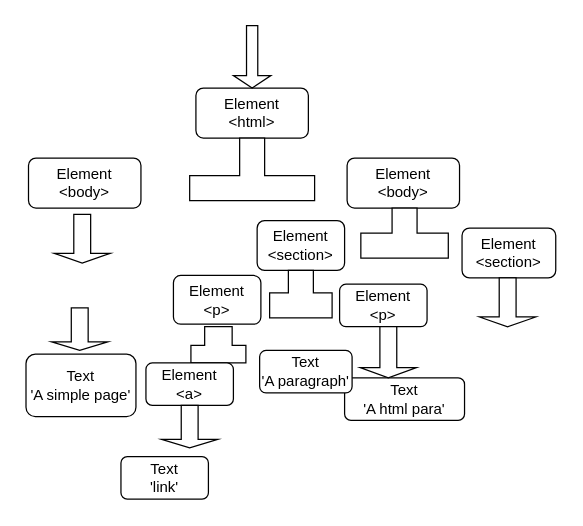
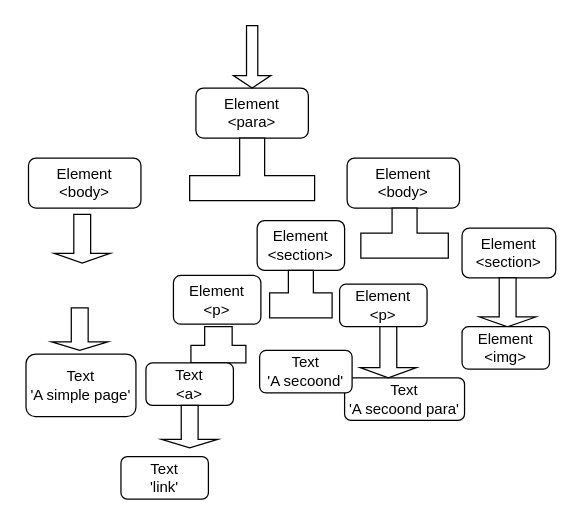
node "Element <html>": label "Element <html>" -> "Element <para>"
node "Element <img>": added
node "Text 'A paragraph'": label "Text 'A paragraph'" -> "Text 'A secoond'"
node "Element <a>": label "Element <a>" -> "Text <a>"
node "Text 'A html para'": label "Text 'A html para'" -> "Text 'A secoond para'"
